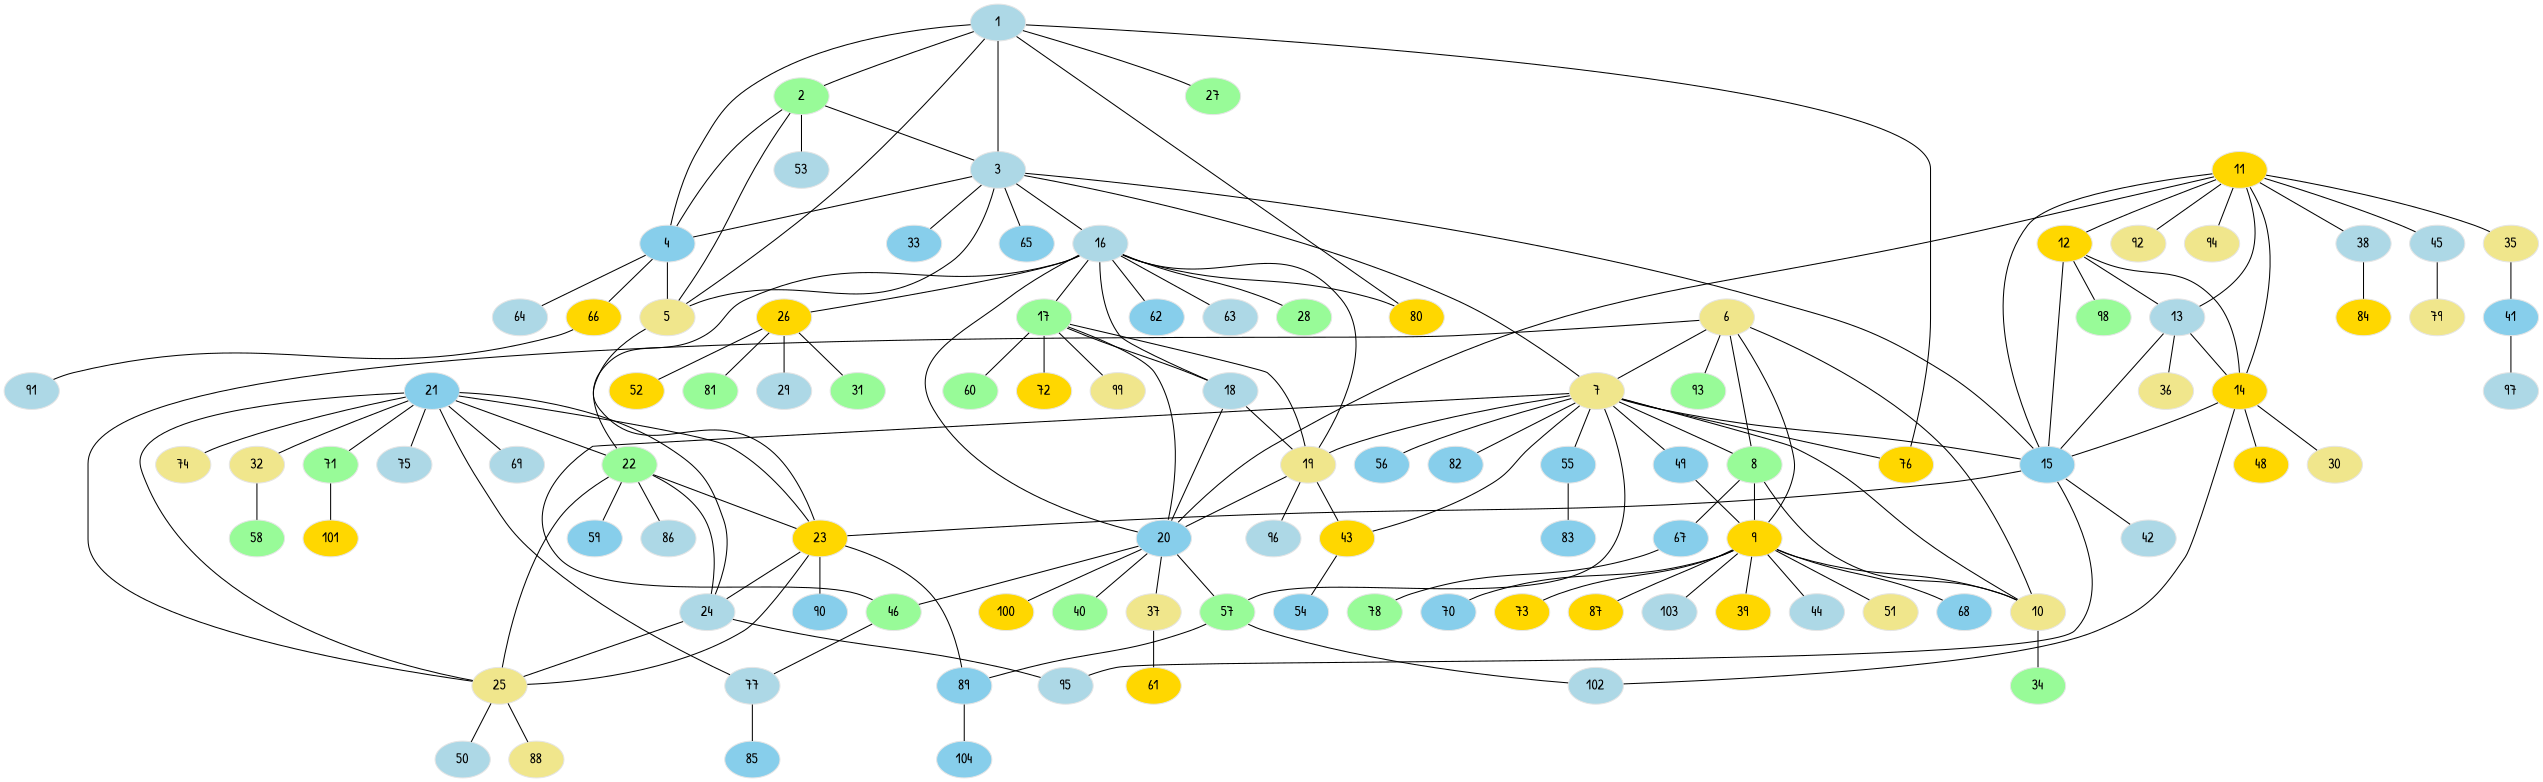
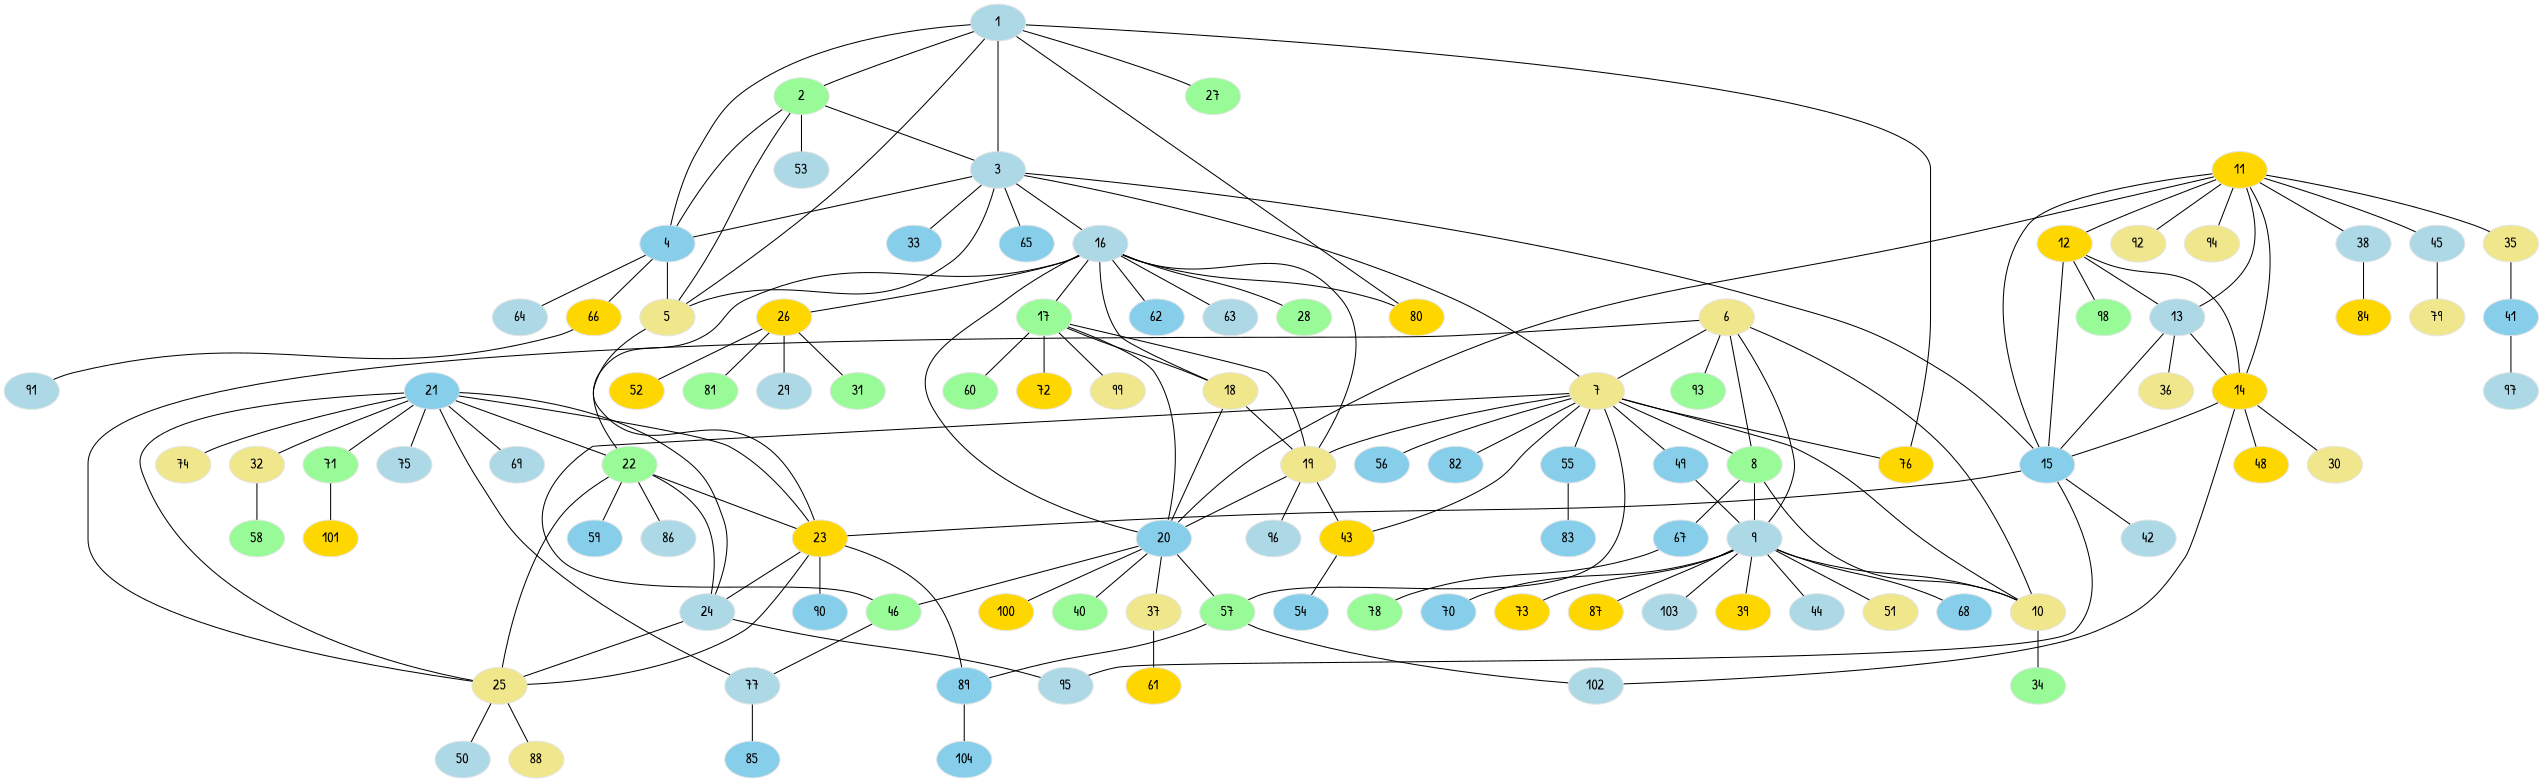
node "18": fillcolor lightblue -> khaki
edge "7" -- "15": removed
node "9": fillcolor gold -> lightblue
